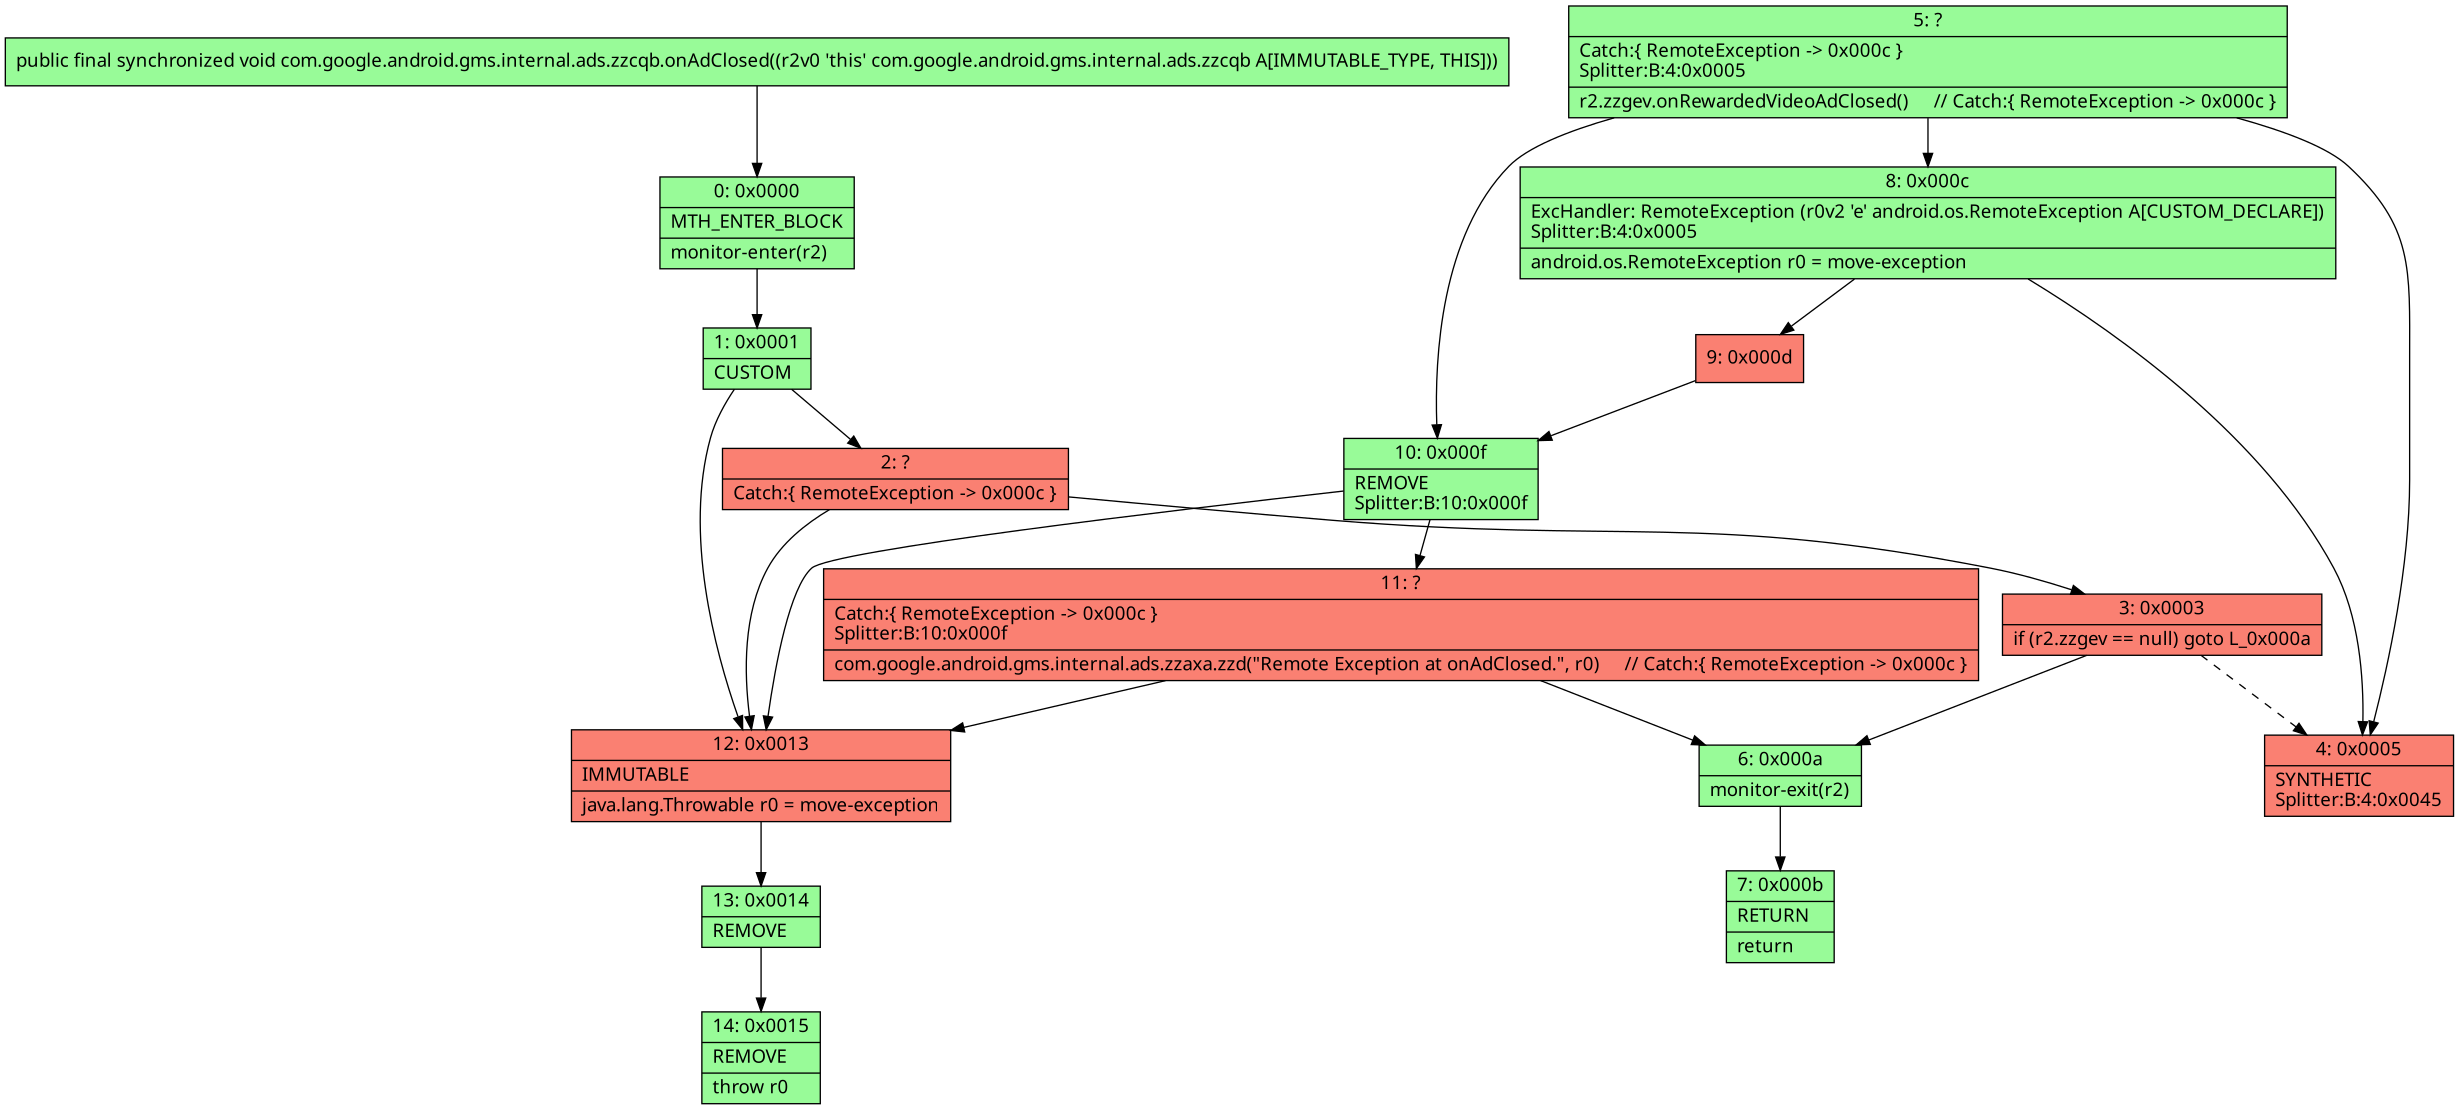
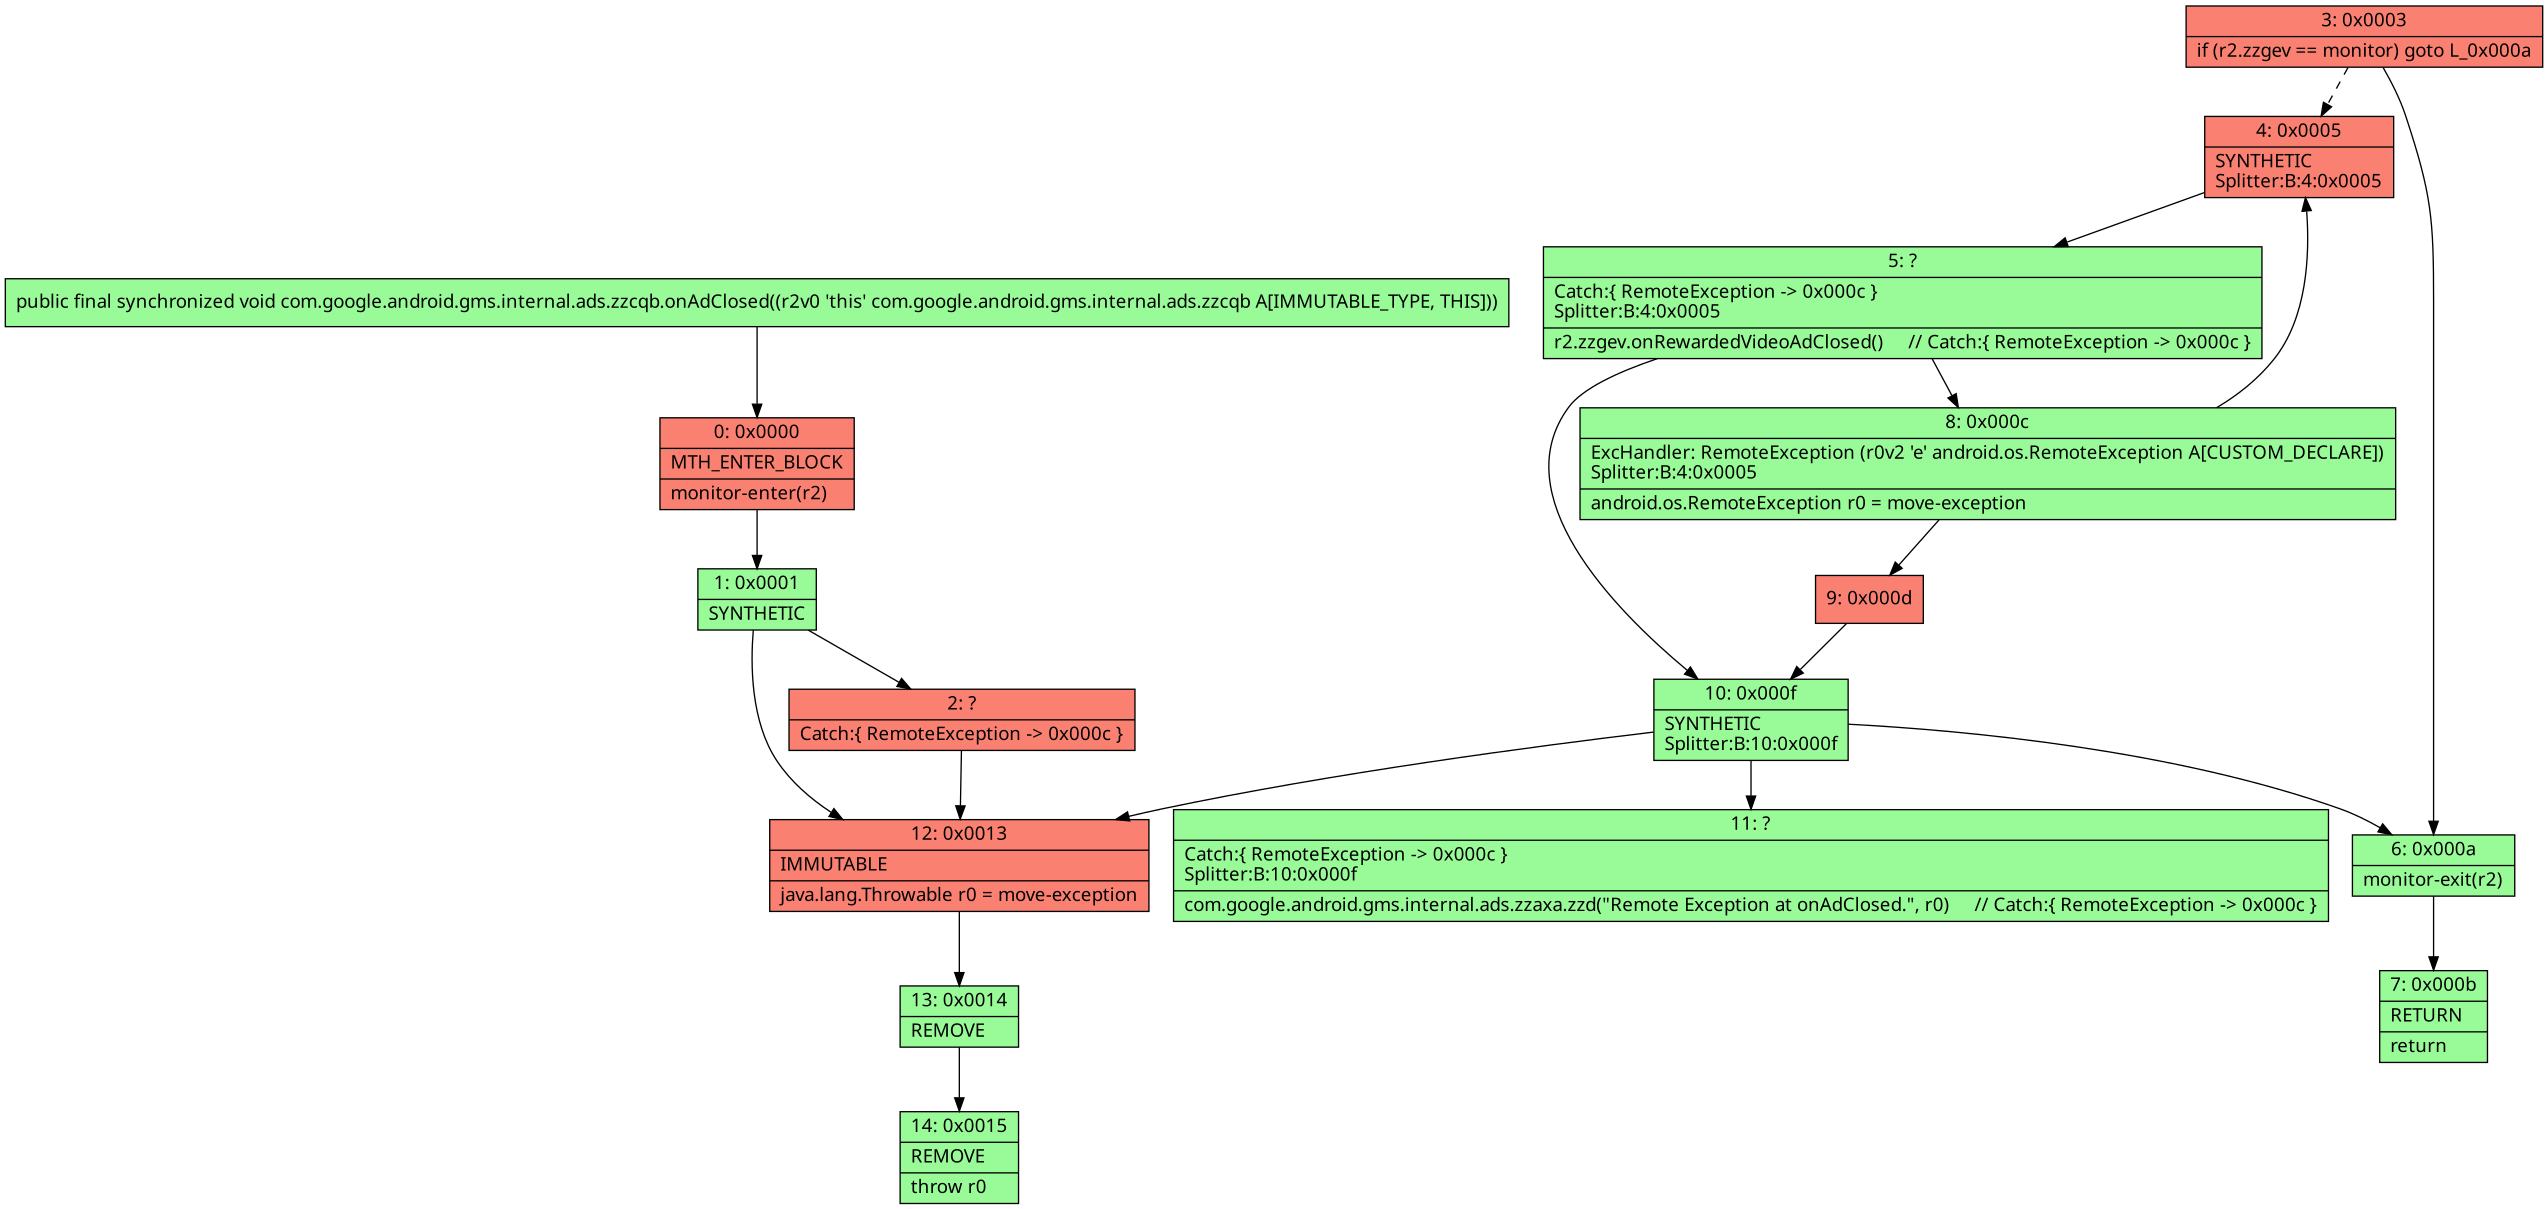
node "0: 0x0000": fillcolor palegreen -> salmon
node "1: 0x0001": text "CUSTOM" -> "SYNTHETIC"
edge "5: ?" -> "4: 0x0005": reversed
node "10: 0x000f": text "REMOVE" -> "SYNTHETIC"
edge "2: ?" -> "3: 0x0003": removed
node "11: ?": fillcolor salmon -> palegreen
node "3: 0x0003": text "if (r2.zzgev == null) goto L_0x000a" -> "if (r2.zzgev == monitor) goto L_0x000a"
edge "11: ?" -> "12: 0x0013": removed
edge "11: ?" -> "6: 0x000a": now "10: 0x000f" -> "6: 0x000a"
node "4: 0x0005": text "Splitter:B:4:0x0045" -> "Splitter:B:4:0x0005"
